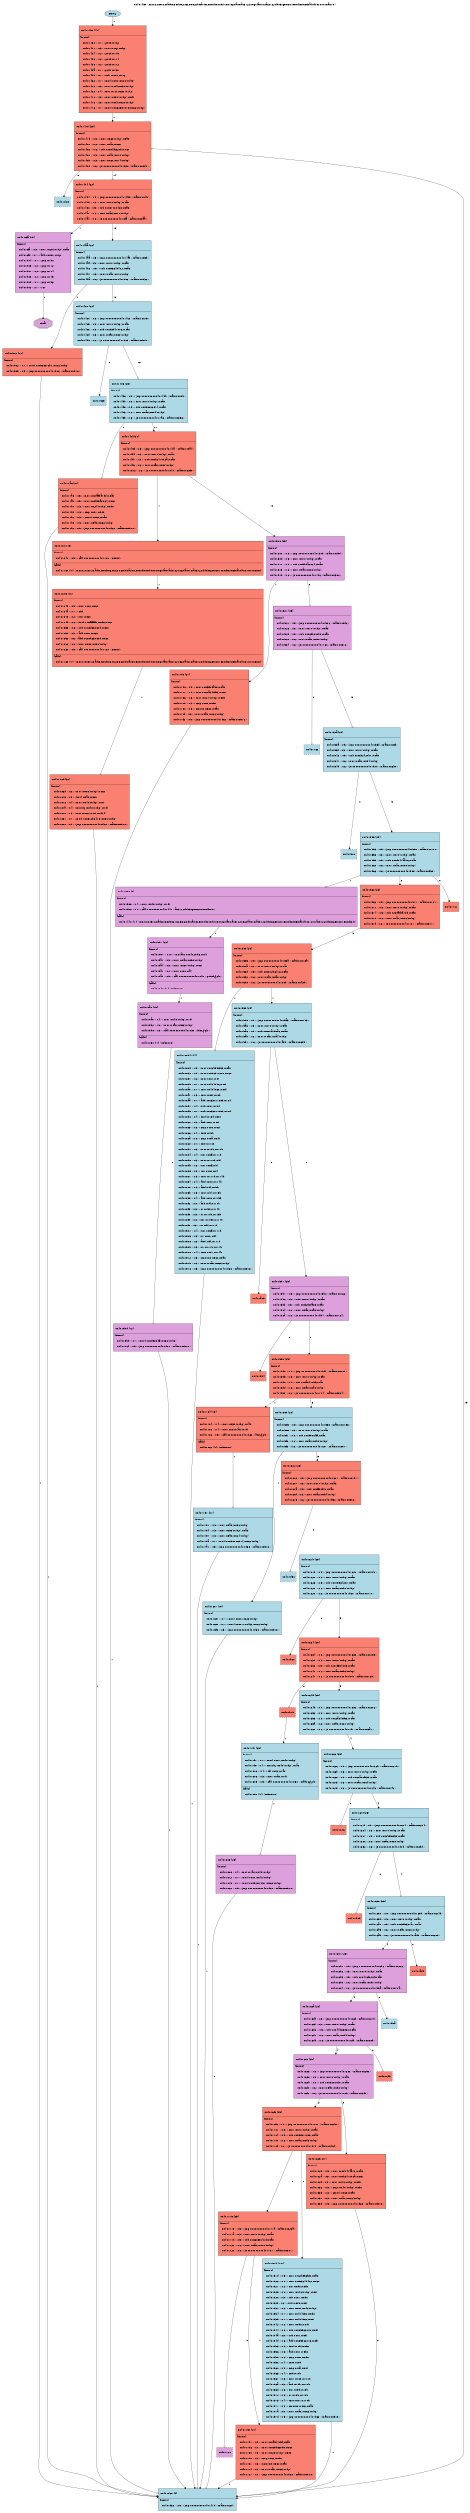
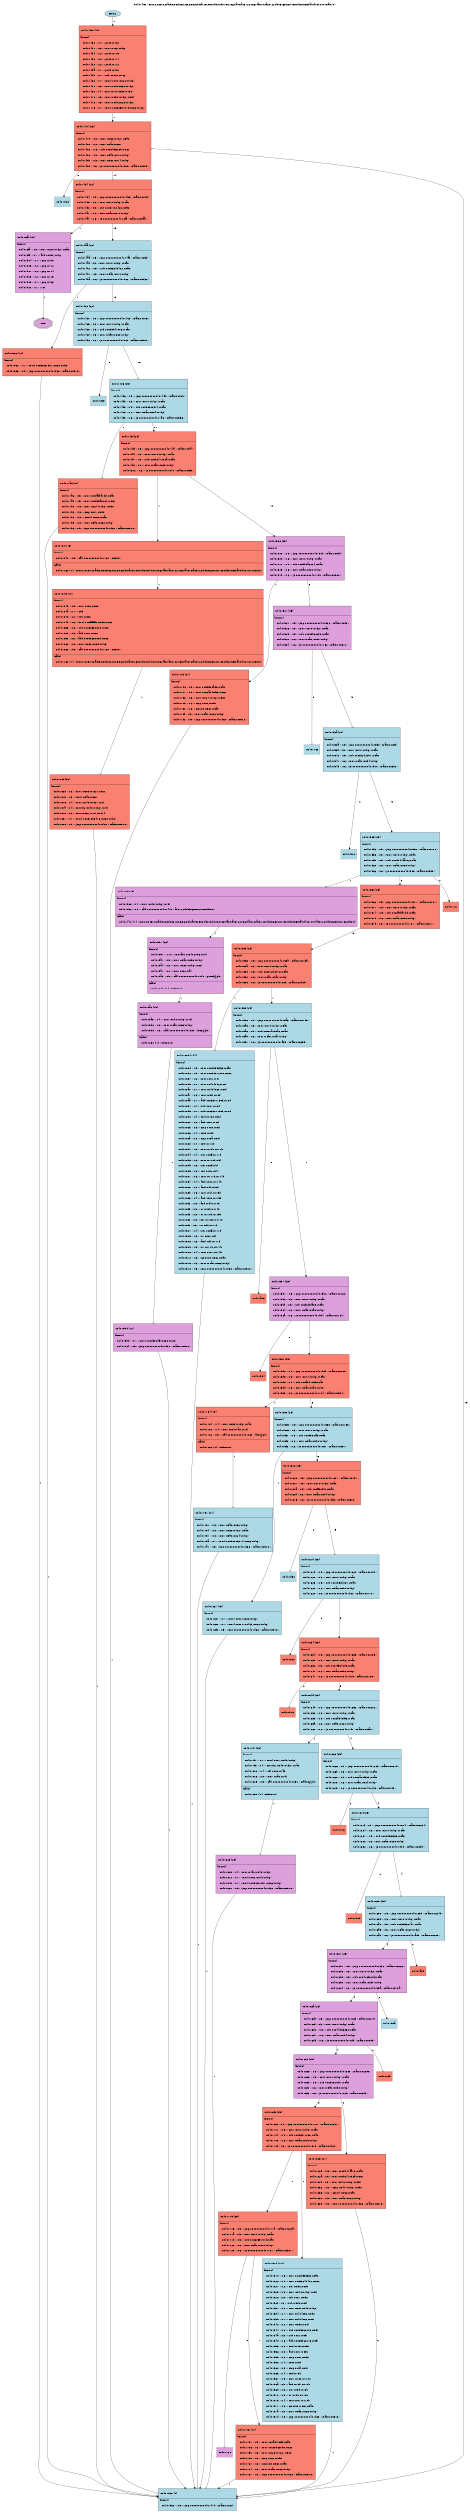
node "Final": label "Final" -> "Exit"
edge "0x401602 [25]" -> "0x40161b [25]": added, label "5"
edge "0x401b79" -> "0x4017f7 [23]": now "0x40164d [25]" -> "0x4017f7 [23]"
